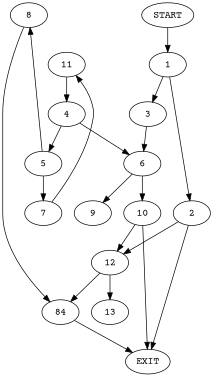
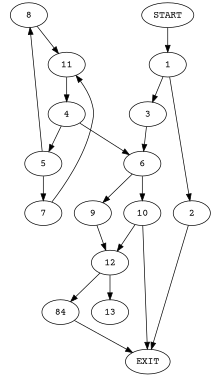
edge "8" -> "84": now "8" -> "11"
edge "2" -> "12": now "9" -> "12"
